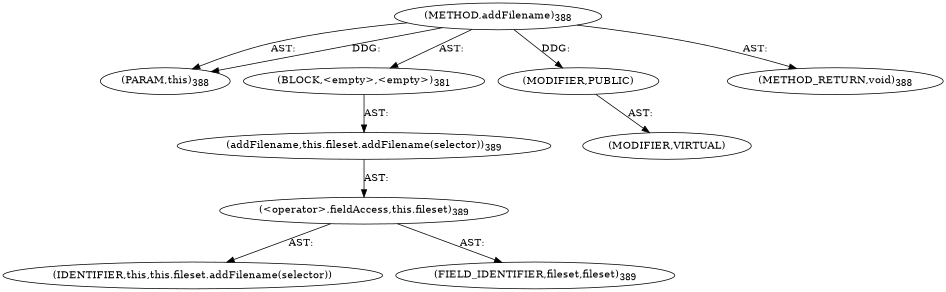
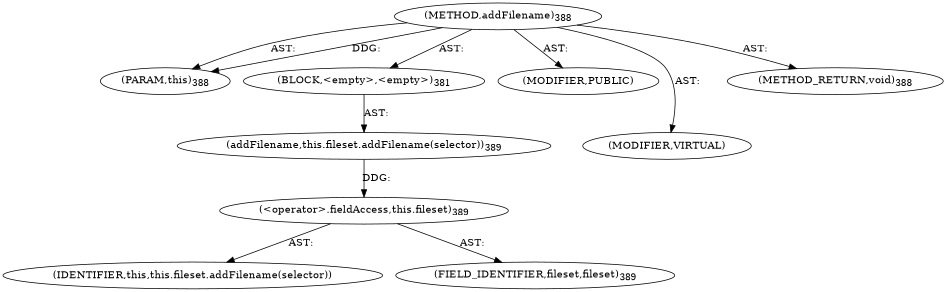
edge "(METHOD,addFilename)" -> "(MODIFIER,PUBLIC)": label "DDG: " -> "AST: "
edge "(MODIFIER,PUBLIC)" -> "(MODIFIER,VIRTUAL)": now "(METHOD,addFilename)" -> "(MODIFIER,VIRTUAL)"
edge "(addFilename,this.fileset.addFilename(selector))" -> "(<operator>.fieldAccess,this.fileset)": label "AST: " -> "DDG: "
